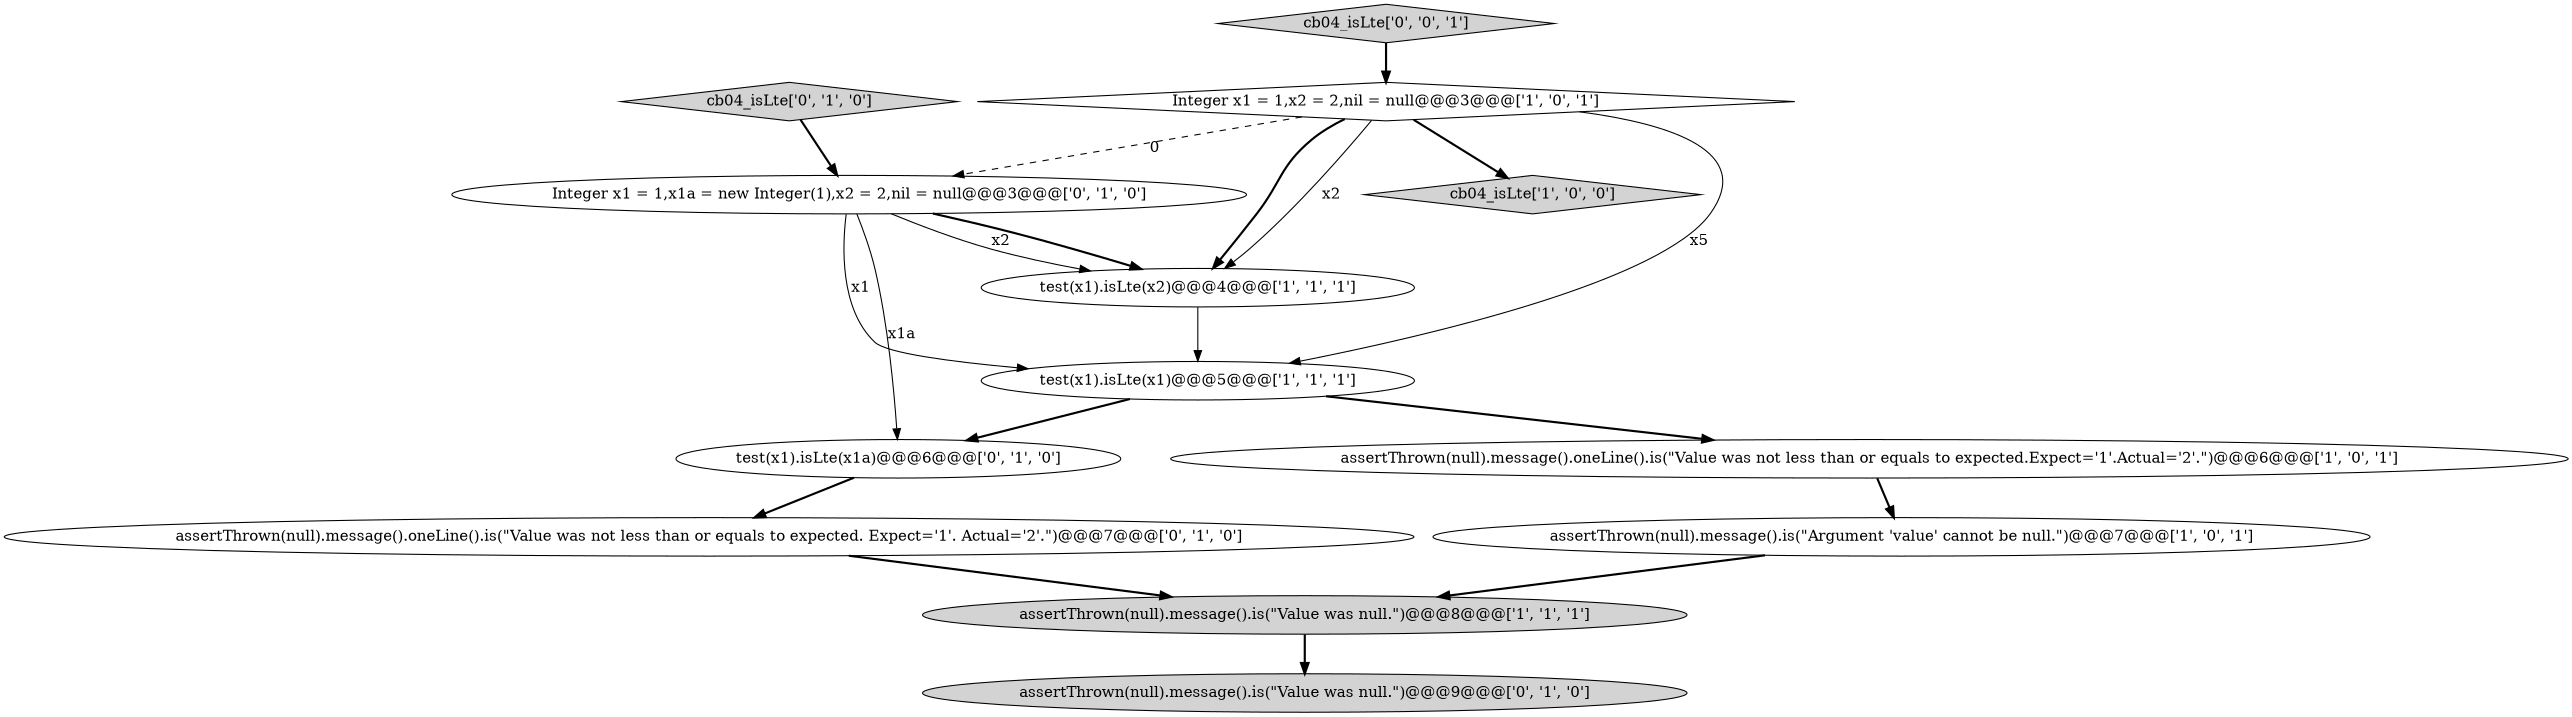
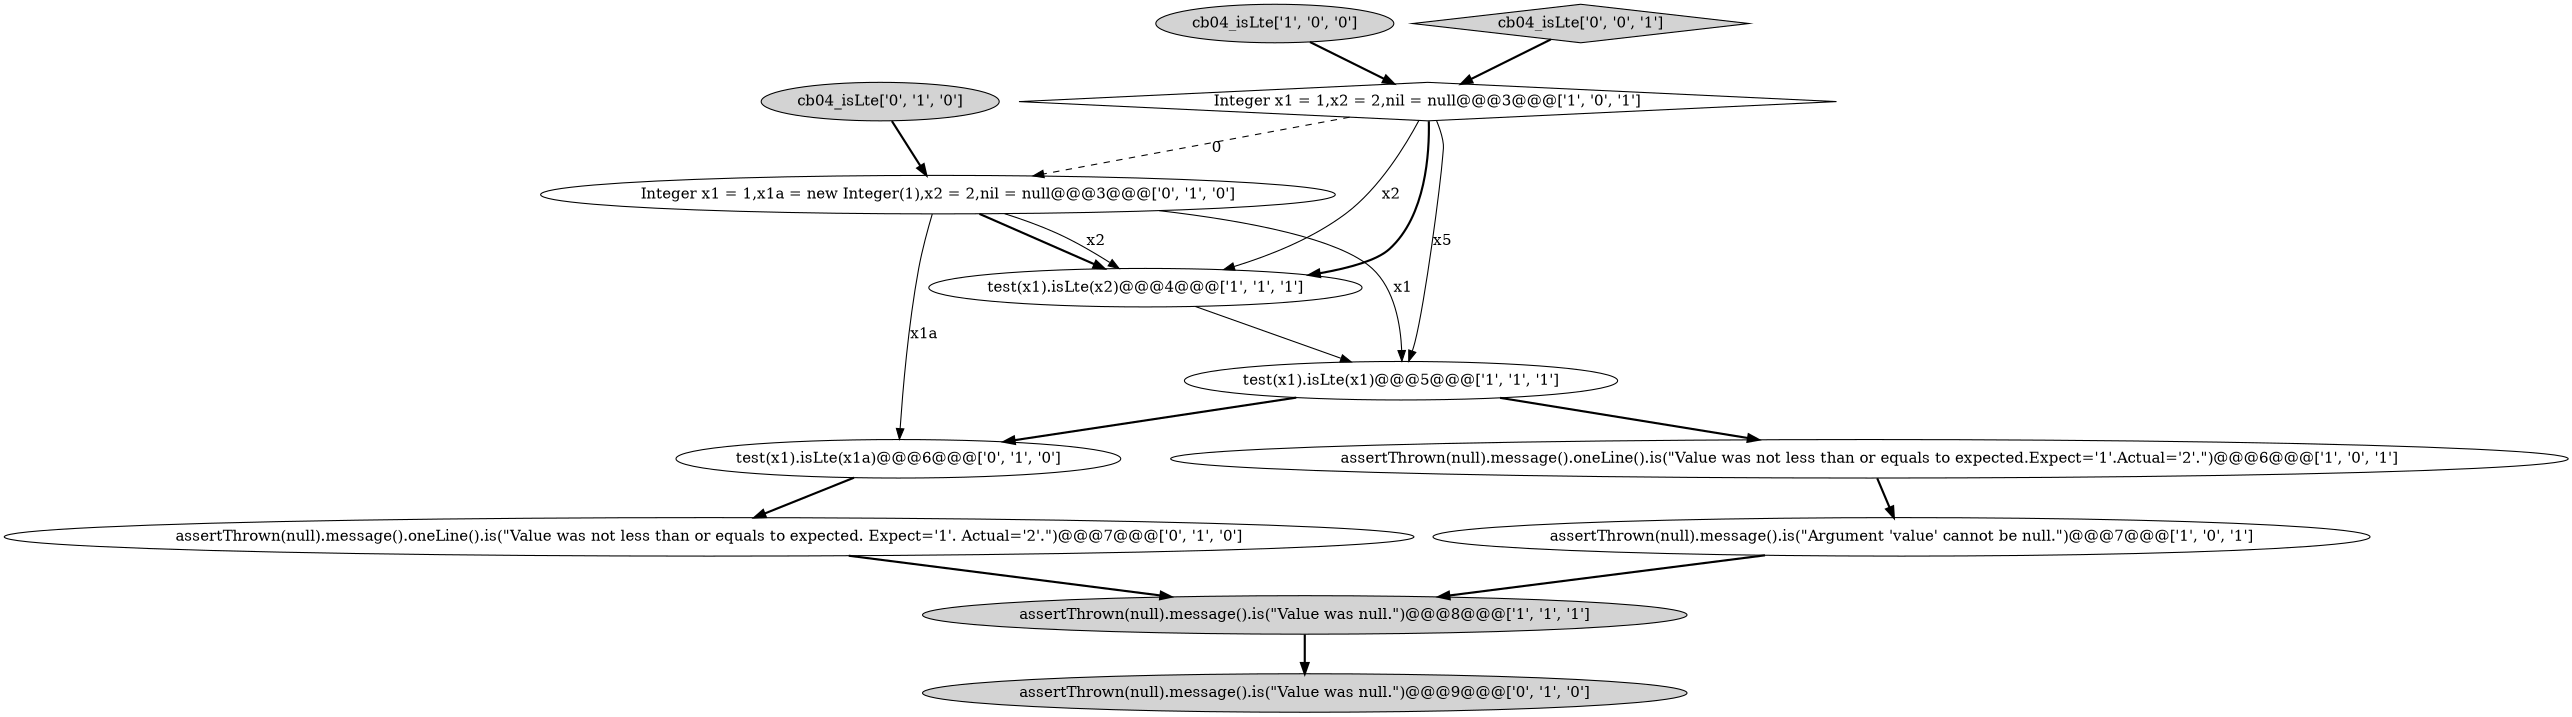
node "cb04_isLte['0', '1', '0']": shape diamond -> ellipse
edge "Integer x1 = 1,x2 = 2,nil = null@@@3@@@['1', '0', '1']" -> "cb04_isLte['1', '0', '0']": reversed
node "cb04_isLte['1', '0', '0']": shape diamond -> ellipse
